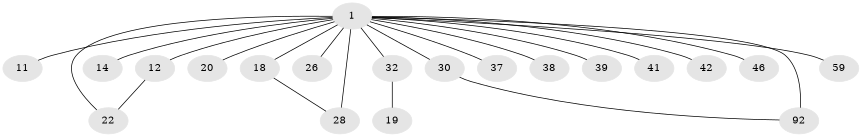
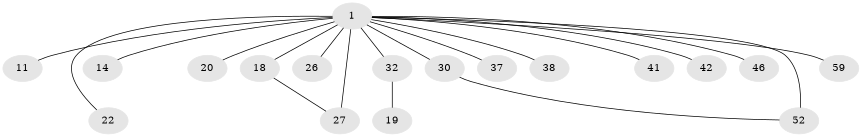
node "12": removed
node "39": removed
node "28": label "28" -> "27"
node "92": label "92" -> "52"
